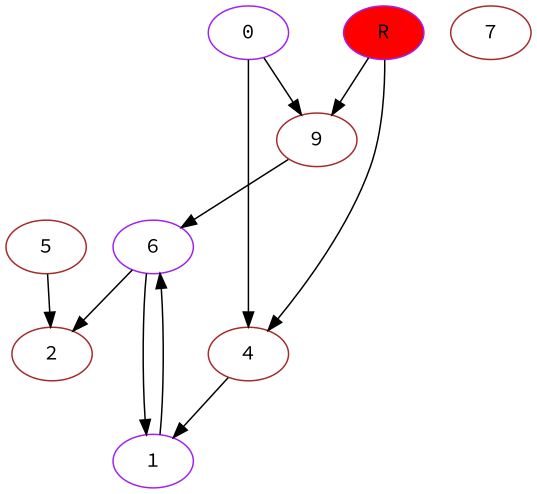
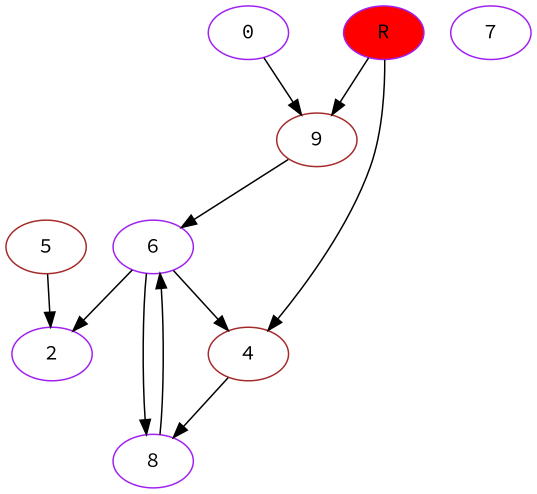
node "7": color brown -> purple
edge "0" -> "4": now "6" -> "4"
node "2": color brown -> purple
node "1": label "1" -> "8"
